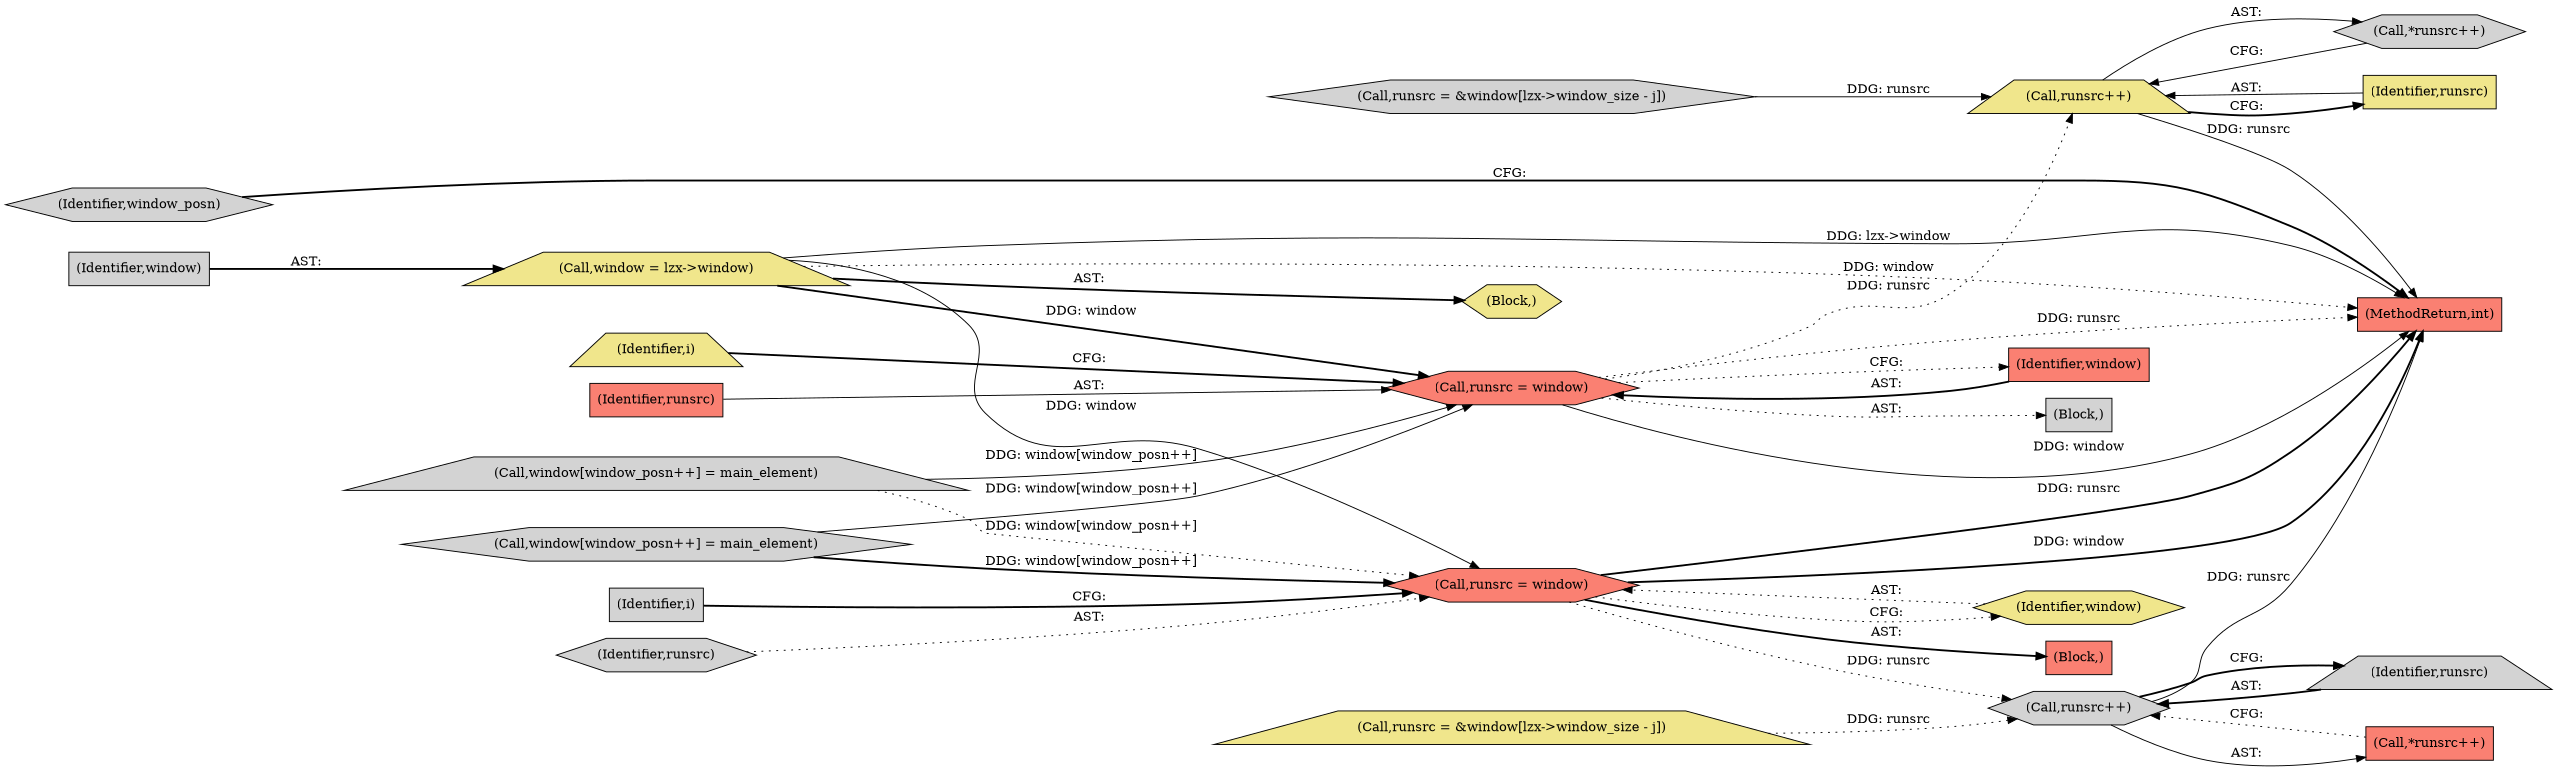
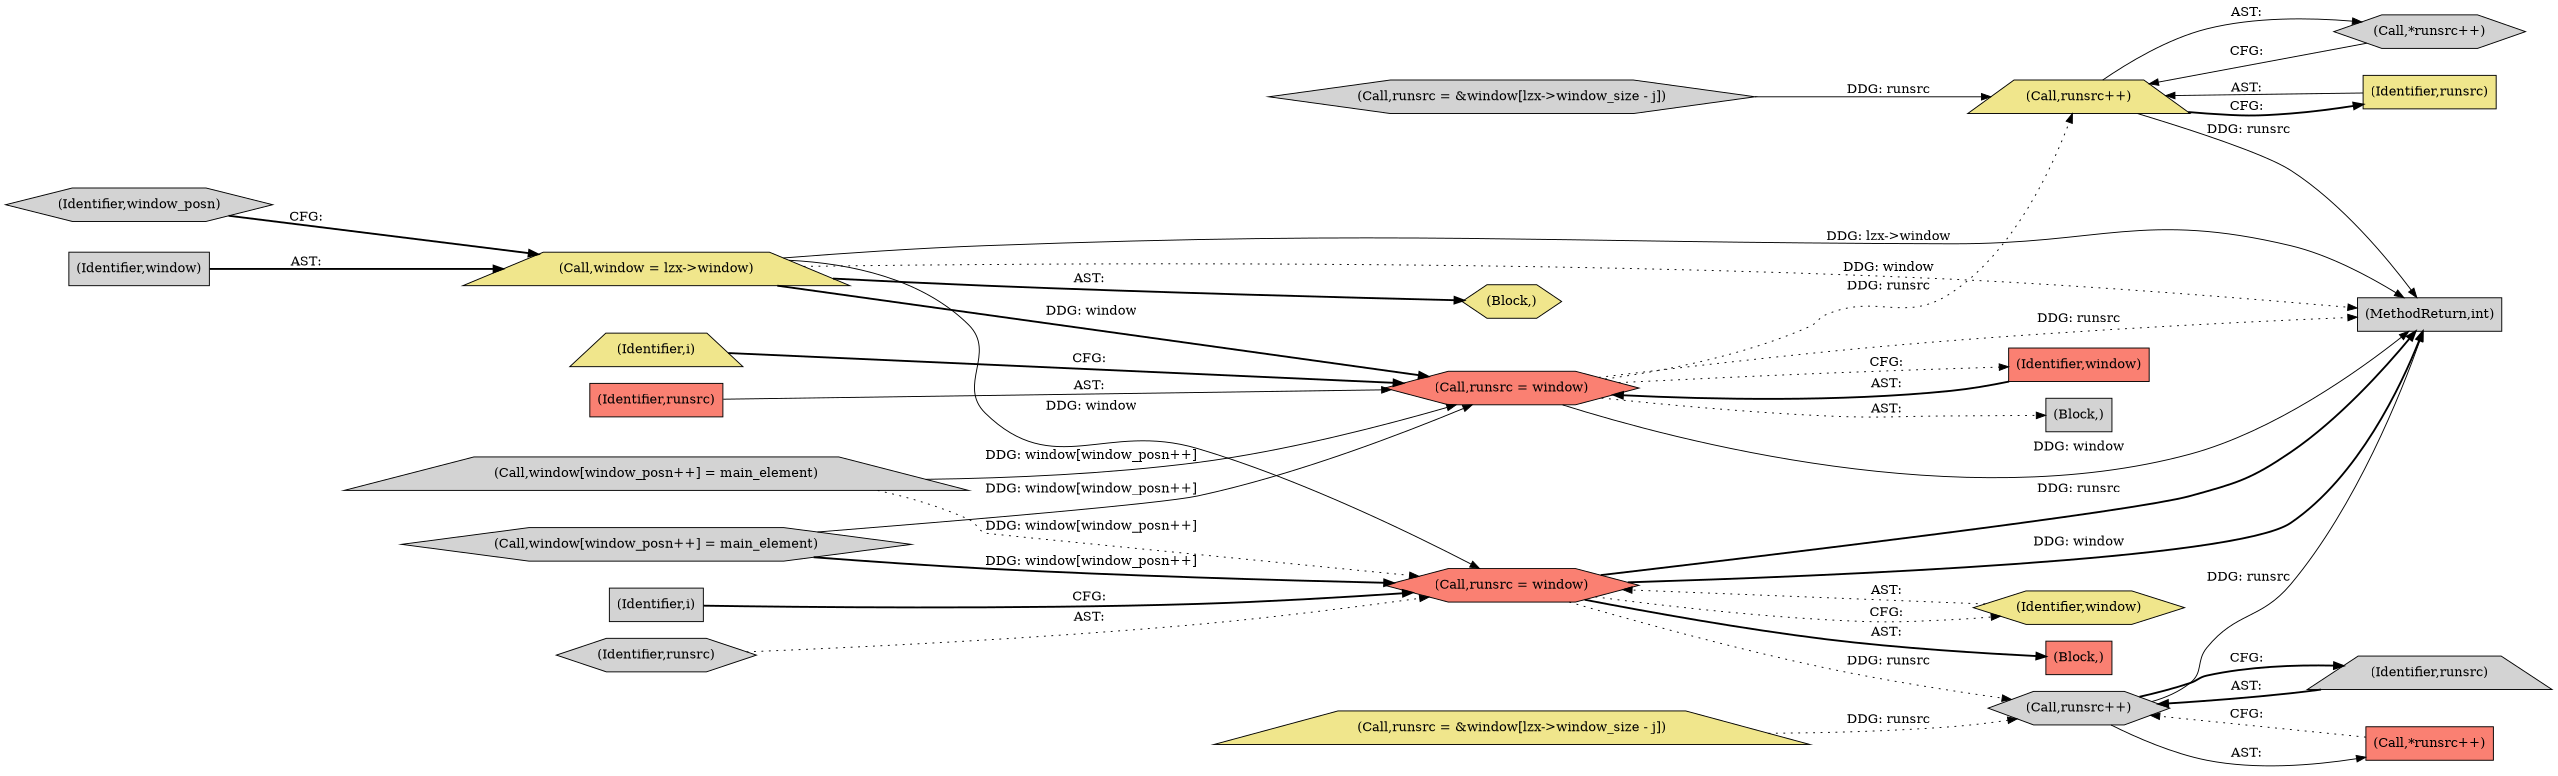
edge "(Identifier,window_posn)" -> "(MethodReturn,int)": now "(Identifier,window_posn)" -> "(Call,window = lzx->window)"
node "(MethodReturn,int)": fillcolor salmon -> lightgrey
